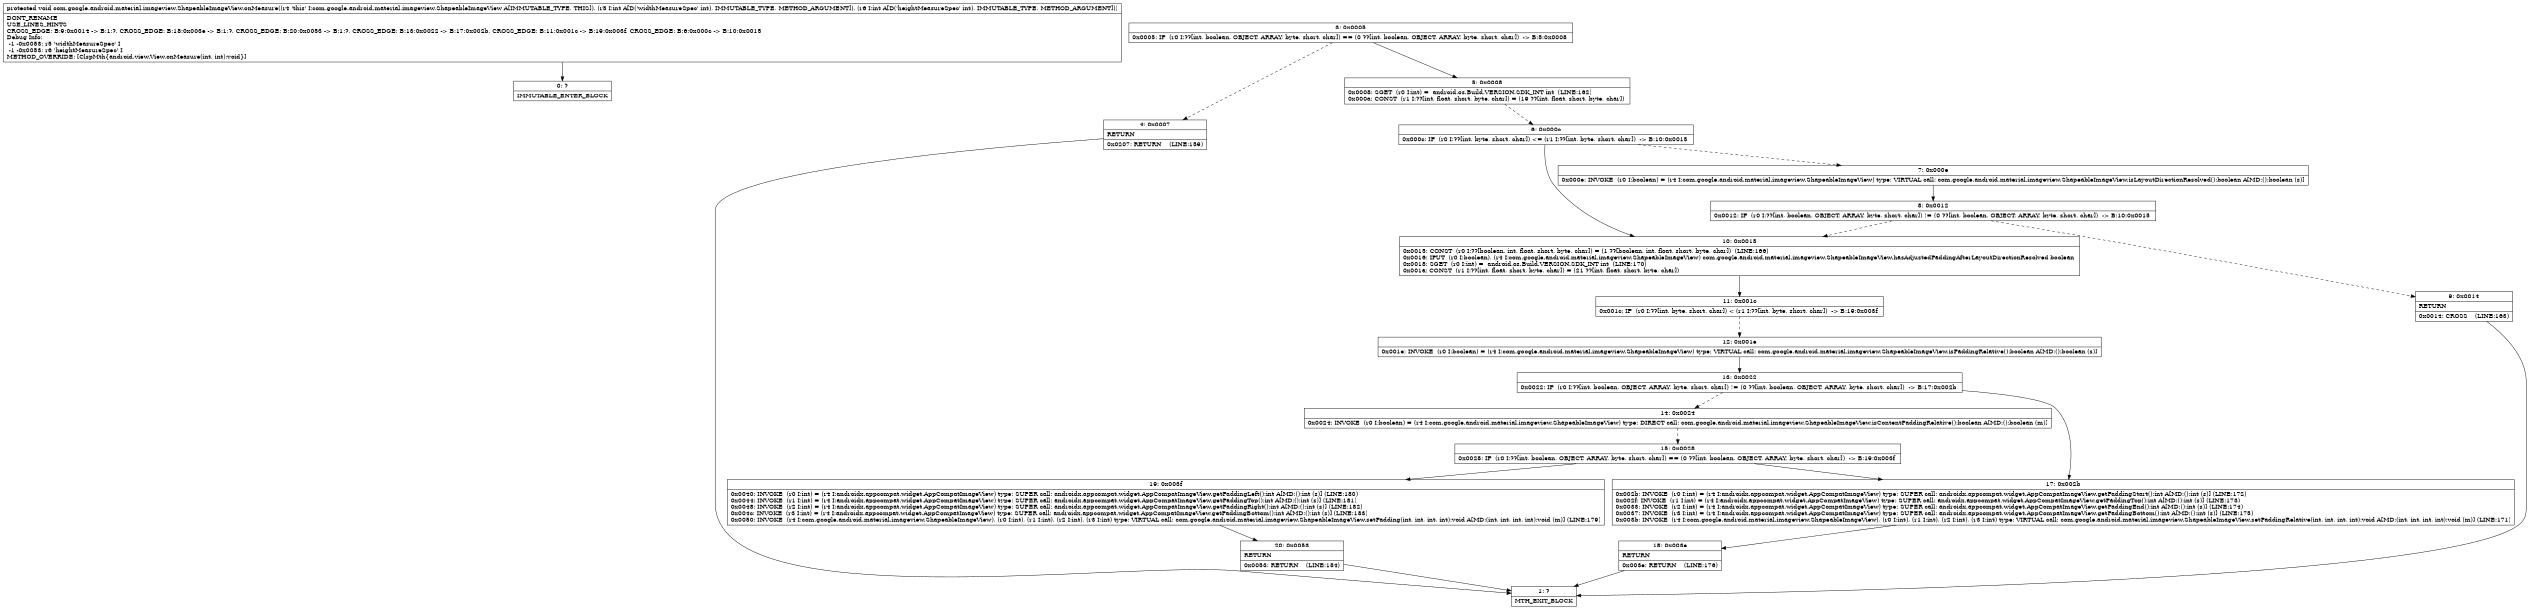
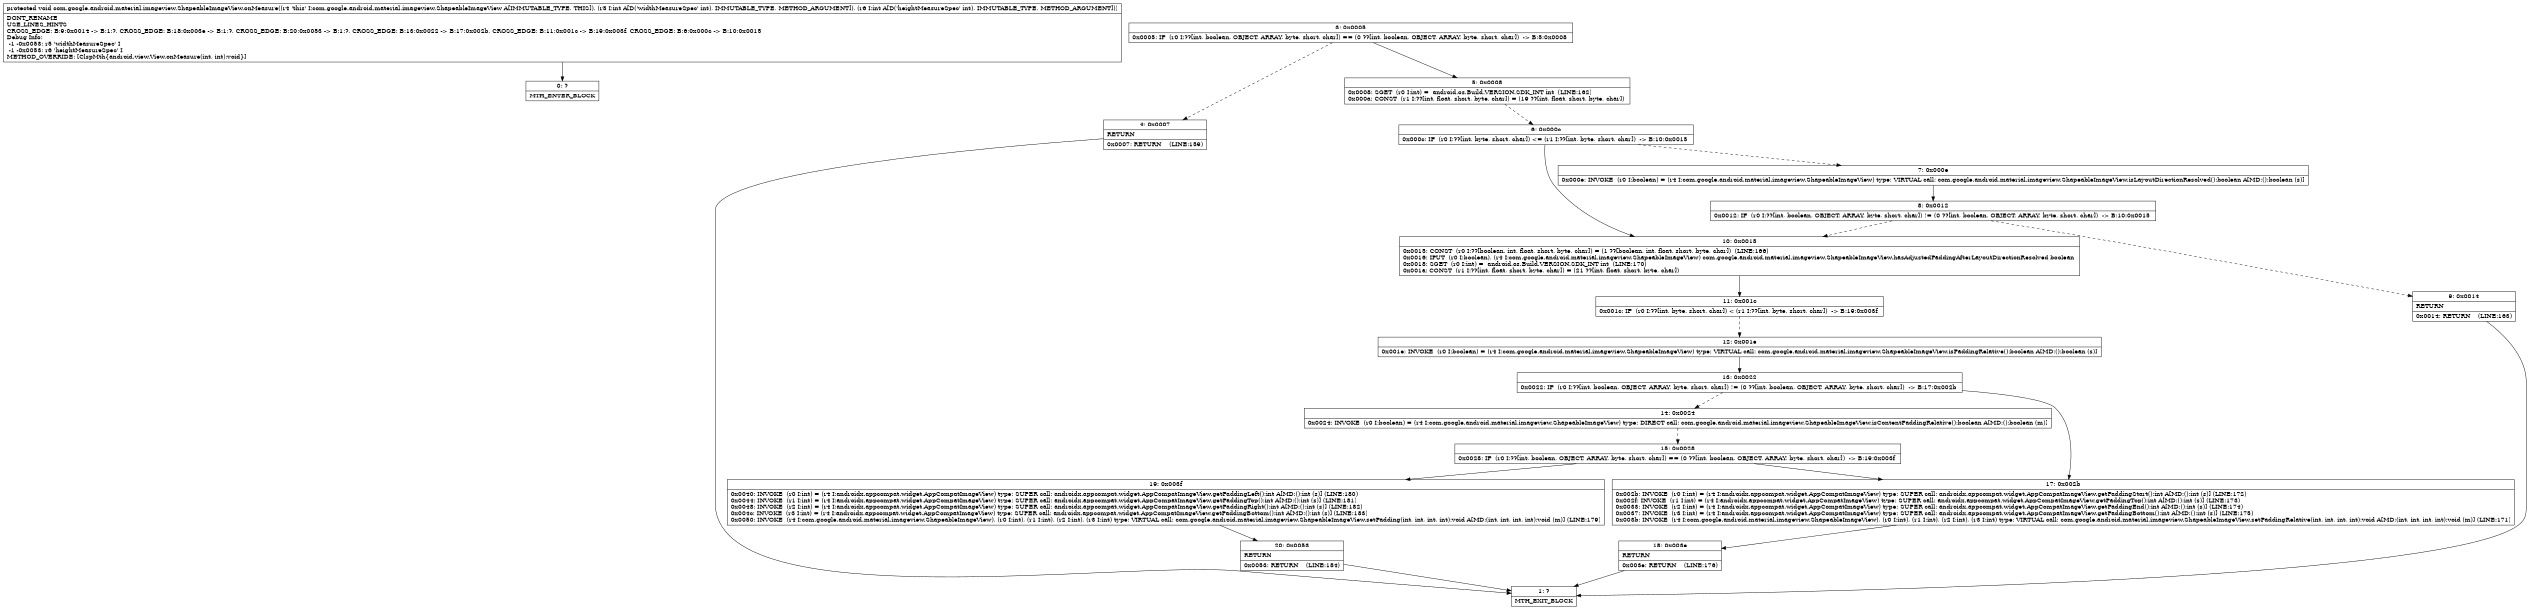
node "0: ?": text "IMMUTABLE_ENTER_BLOCK" -> "MTH_ENTER_BLOCK"
node "4: 0x0007": text "0x0207: RETURN    (LINE:159)" -> "0x0007: RETURN    (LINE:159)"
node "9: 0x0014": text "0x0014: CROSS    (LINE:163)" -> "0x0014: RETURN    (LINE:163)"
